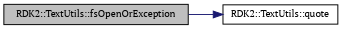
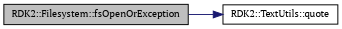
node "RDK2::TextUtils::fsOpenOrException": label "RDK2::TextUtils::fsOpenOrException" -> "RDK2::Filesystem::fsOpenOrException"
